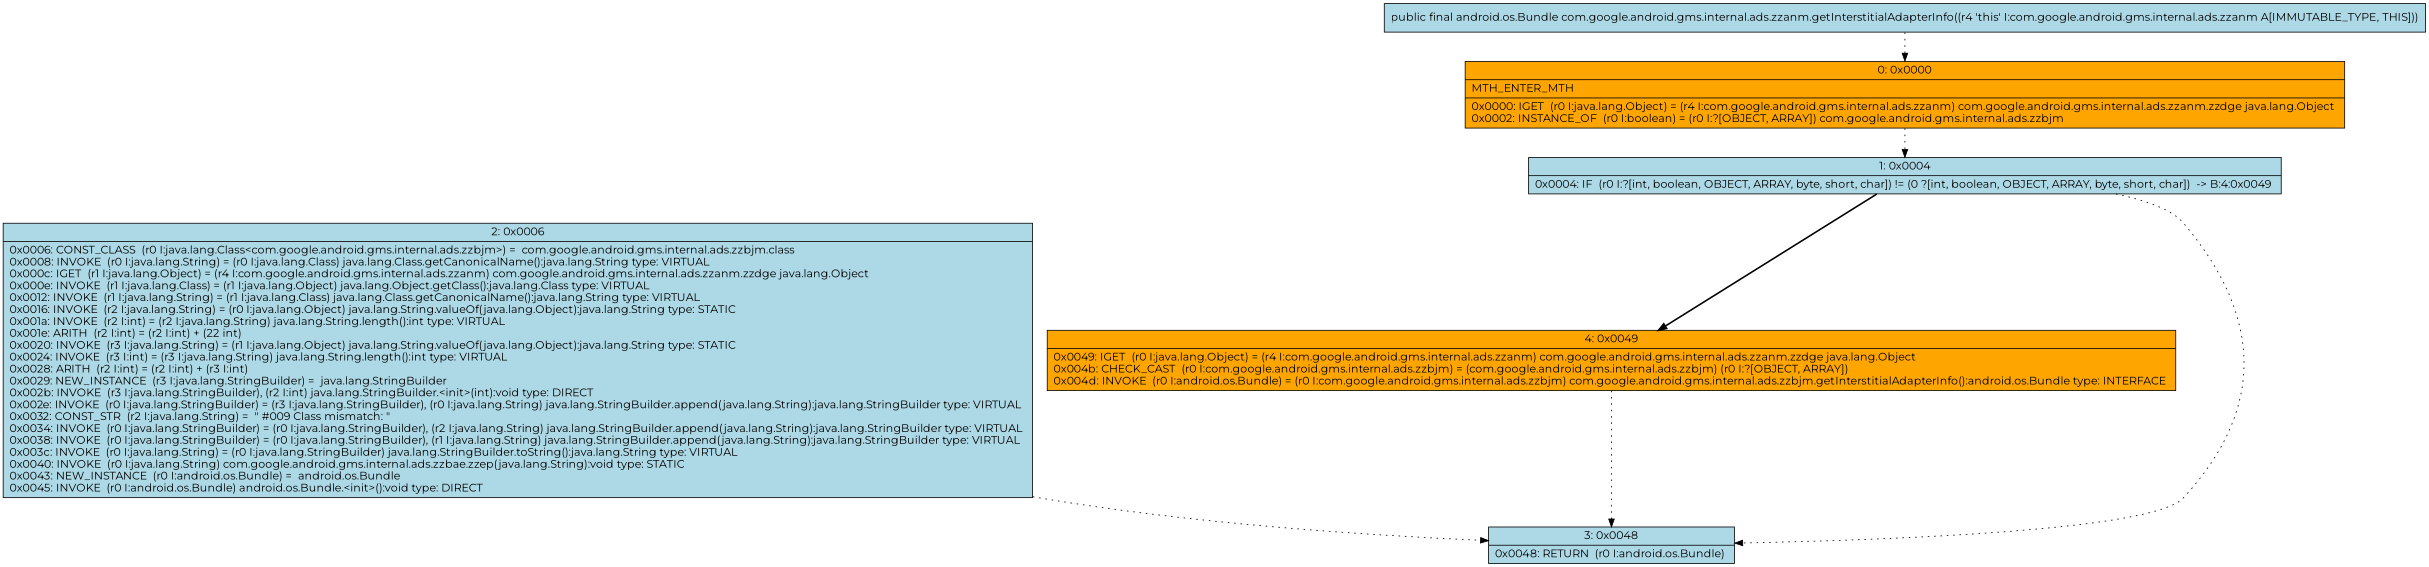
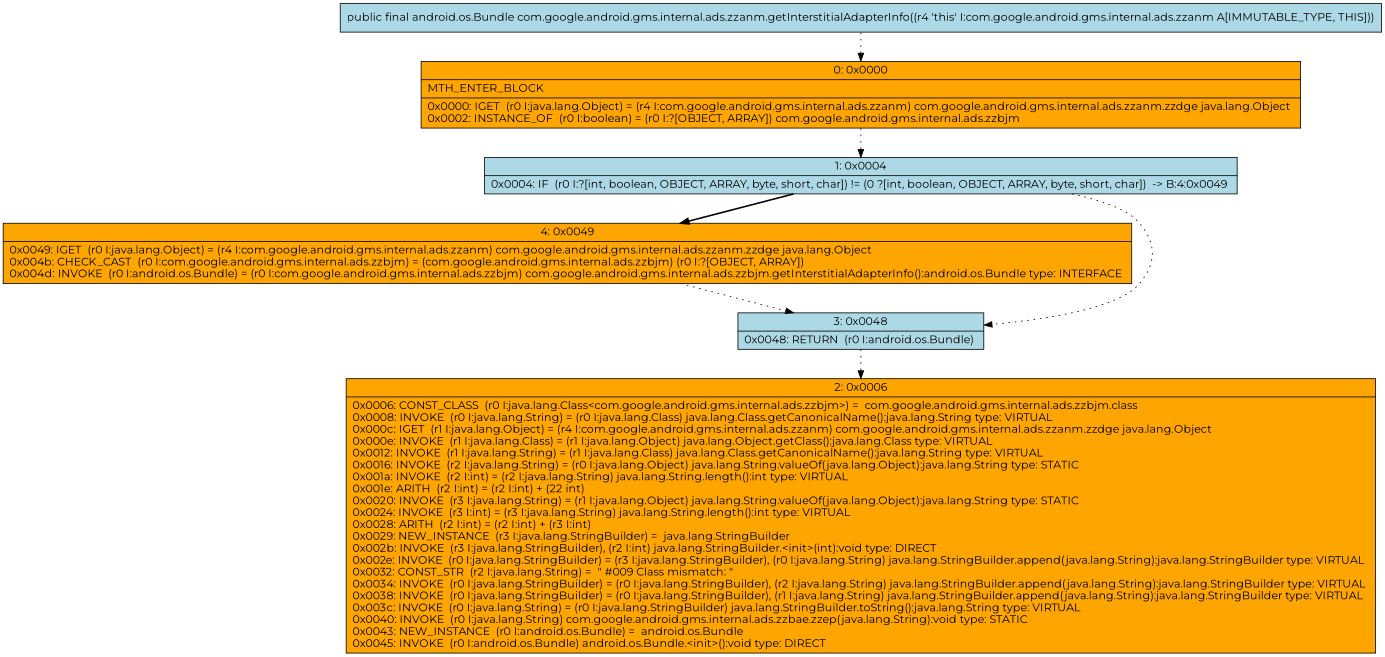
node "0: 0x0000": text "MTH_ENTER_MTH" -> "MTH_ENTER_BLOCK"
node "2: 0x0006": fillcolor lightblue -> orange
edge "2: 0x0006" -> "3: 0x0048": reversed
